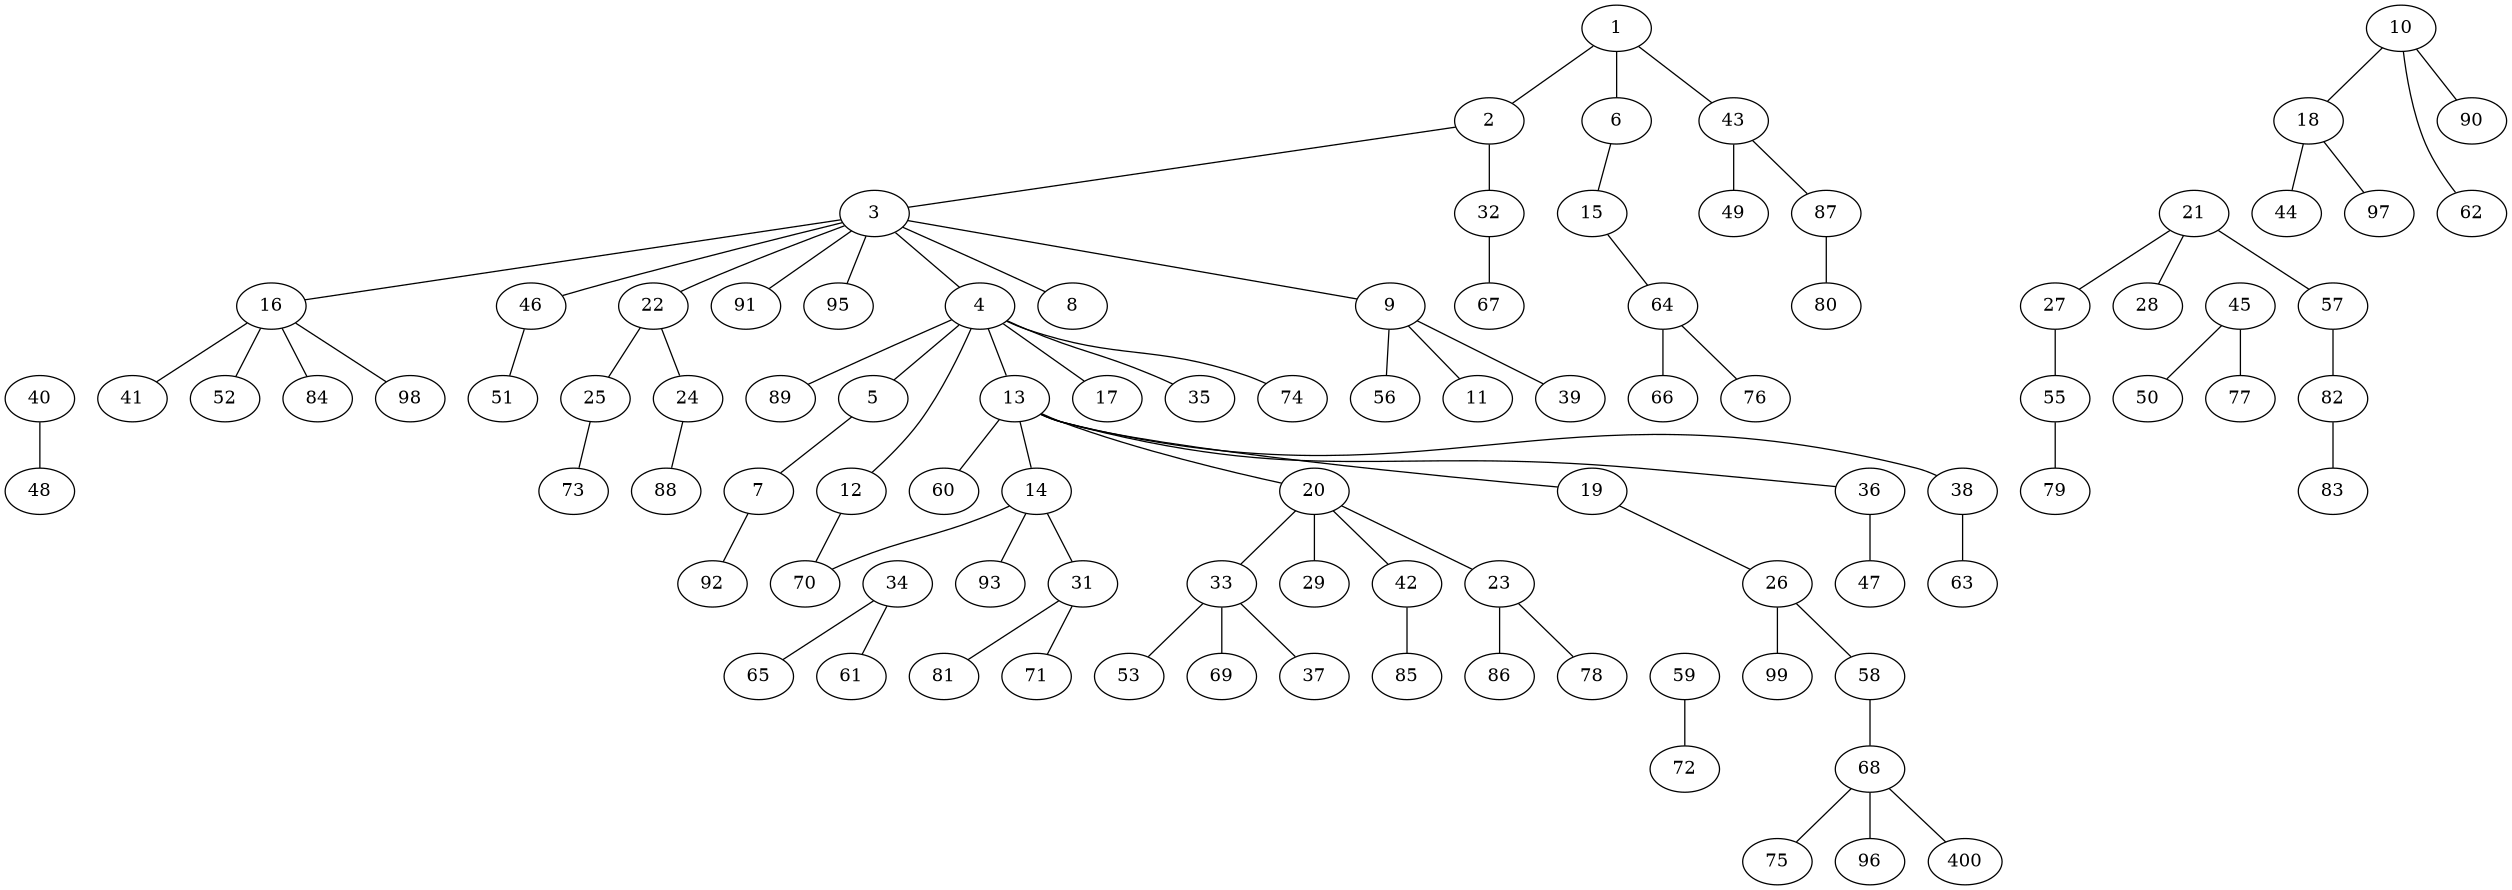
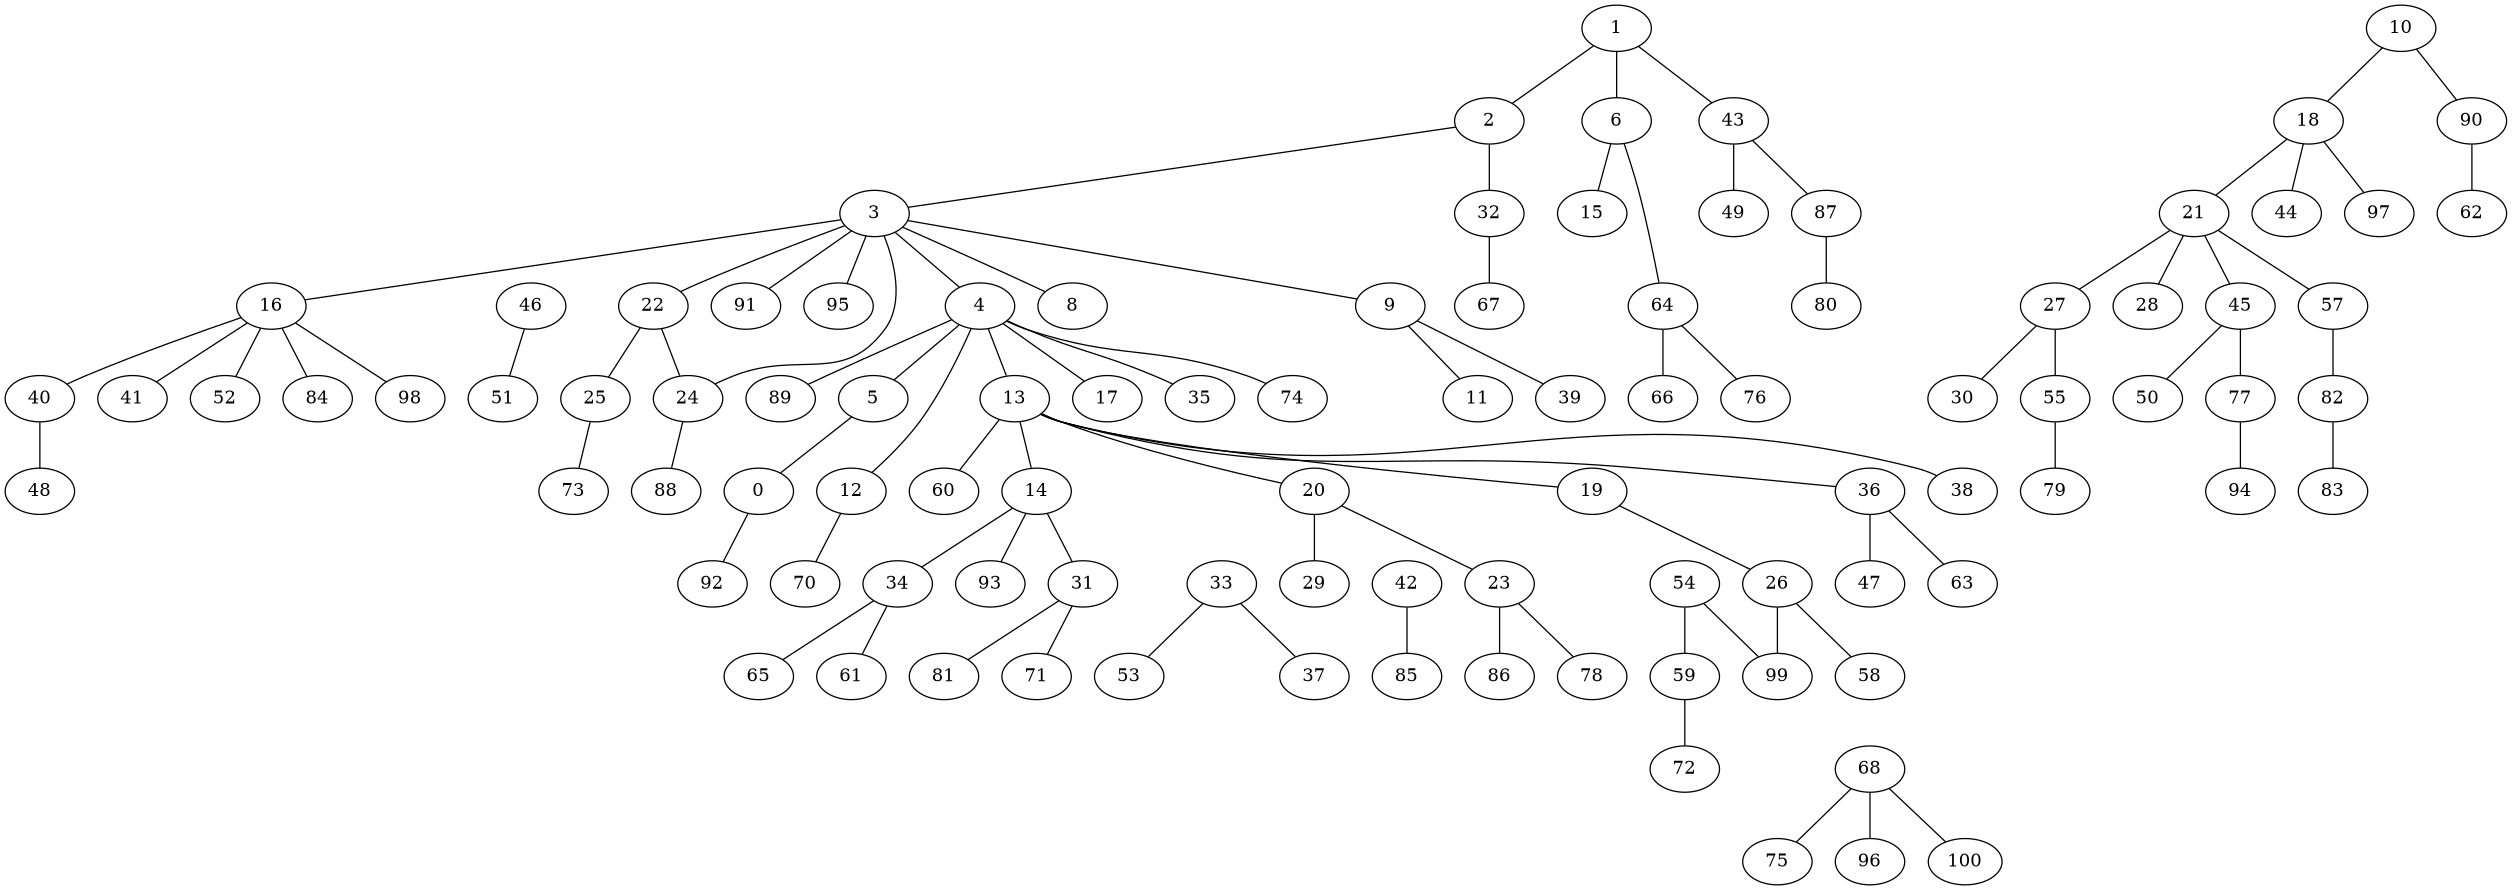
edge "10" -- "62": now "90" -- "62"
edge "18" -- "21": added
edge "3" -- "46": now "3" -- "24"
edge "15" -- "64": now "6" -- "64"
edge "21" -- "45": added
edge "16" -- "40": added
node "56": removed
node "30": added
node "7": label "7" -> "0"
node "94": added
edge "20" -- "33": removed
edge "20" -- "42": removed
edge "14" -- "70": now "14" -- "34"
edge "38" -- "63": now "36" -- "63"
node "54": added
node "69": removed
edge "58" -- "68": removed
node "400": label "400" -> "100"
